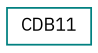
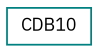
node "CDB11": label "CDB11" -> "CDB10"
